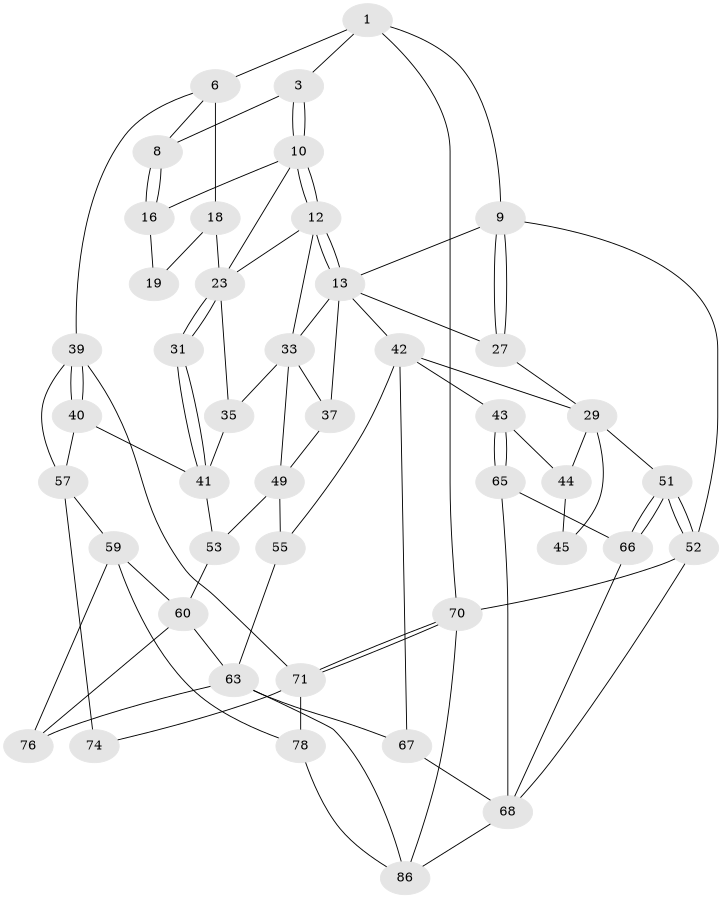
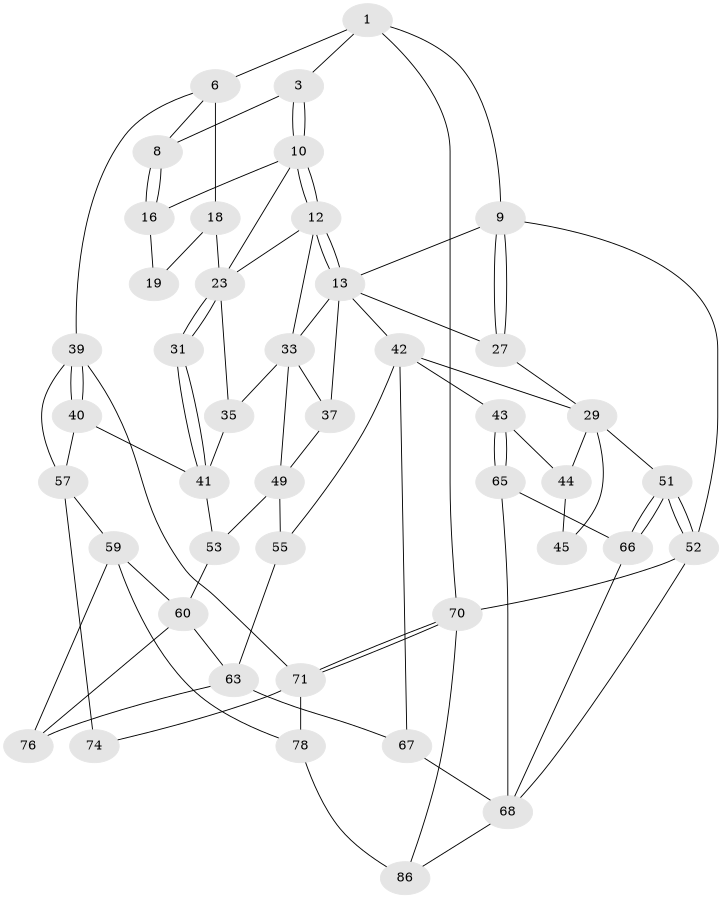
edge "63" -- "86": removed
